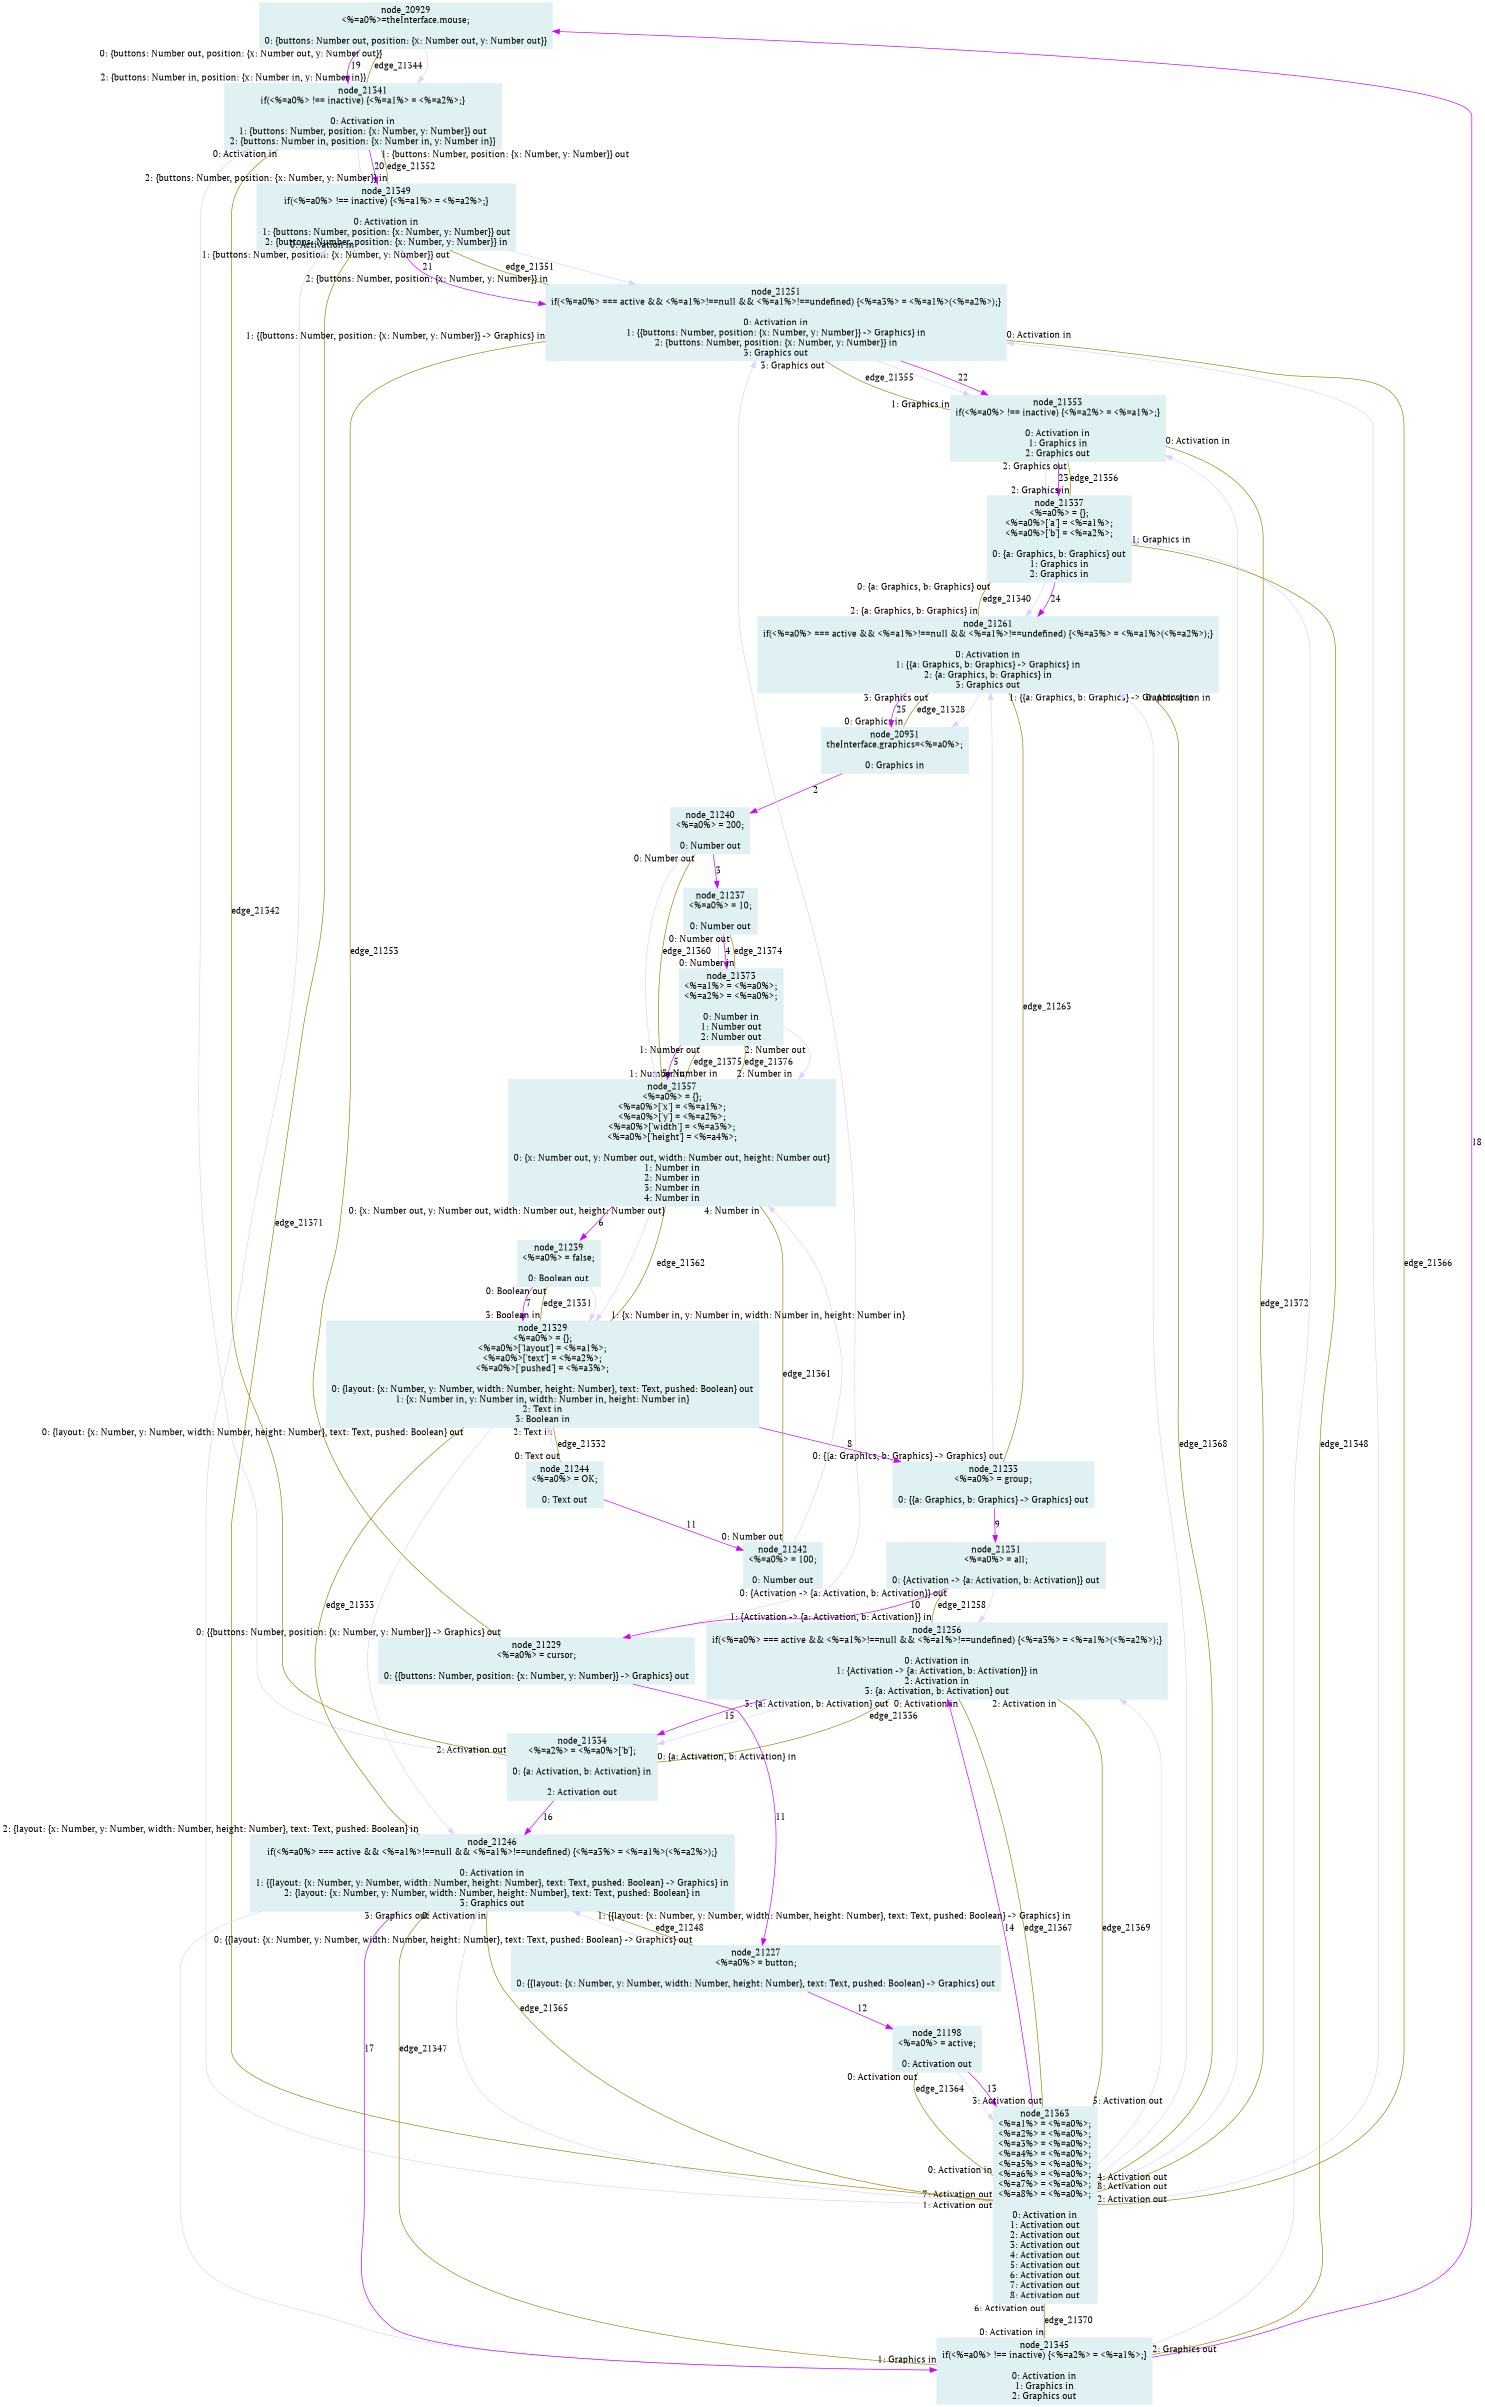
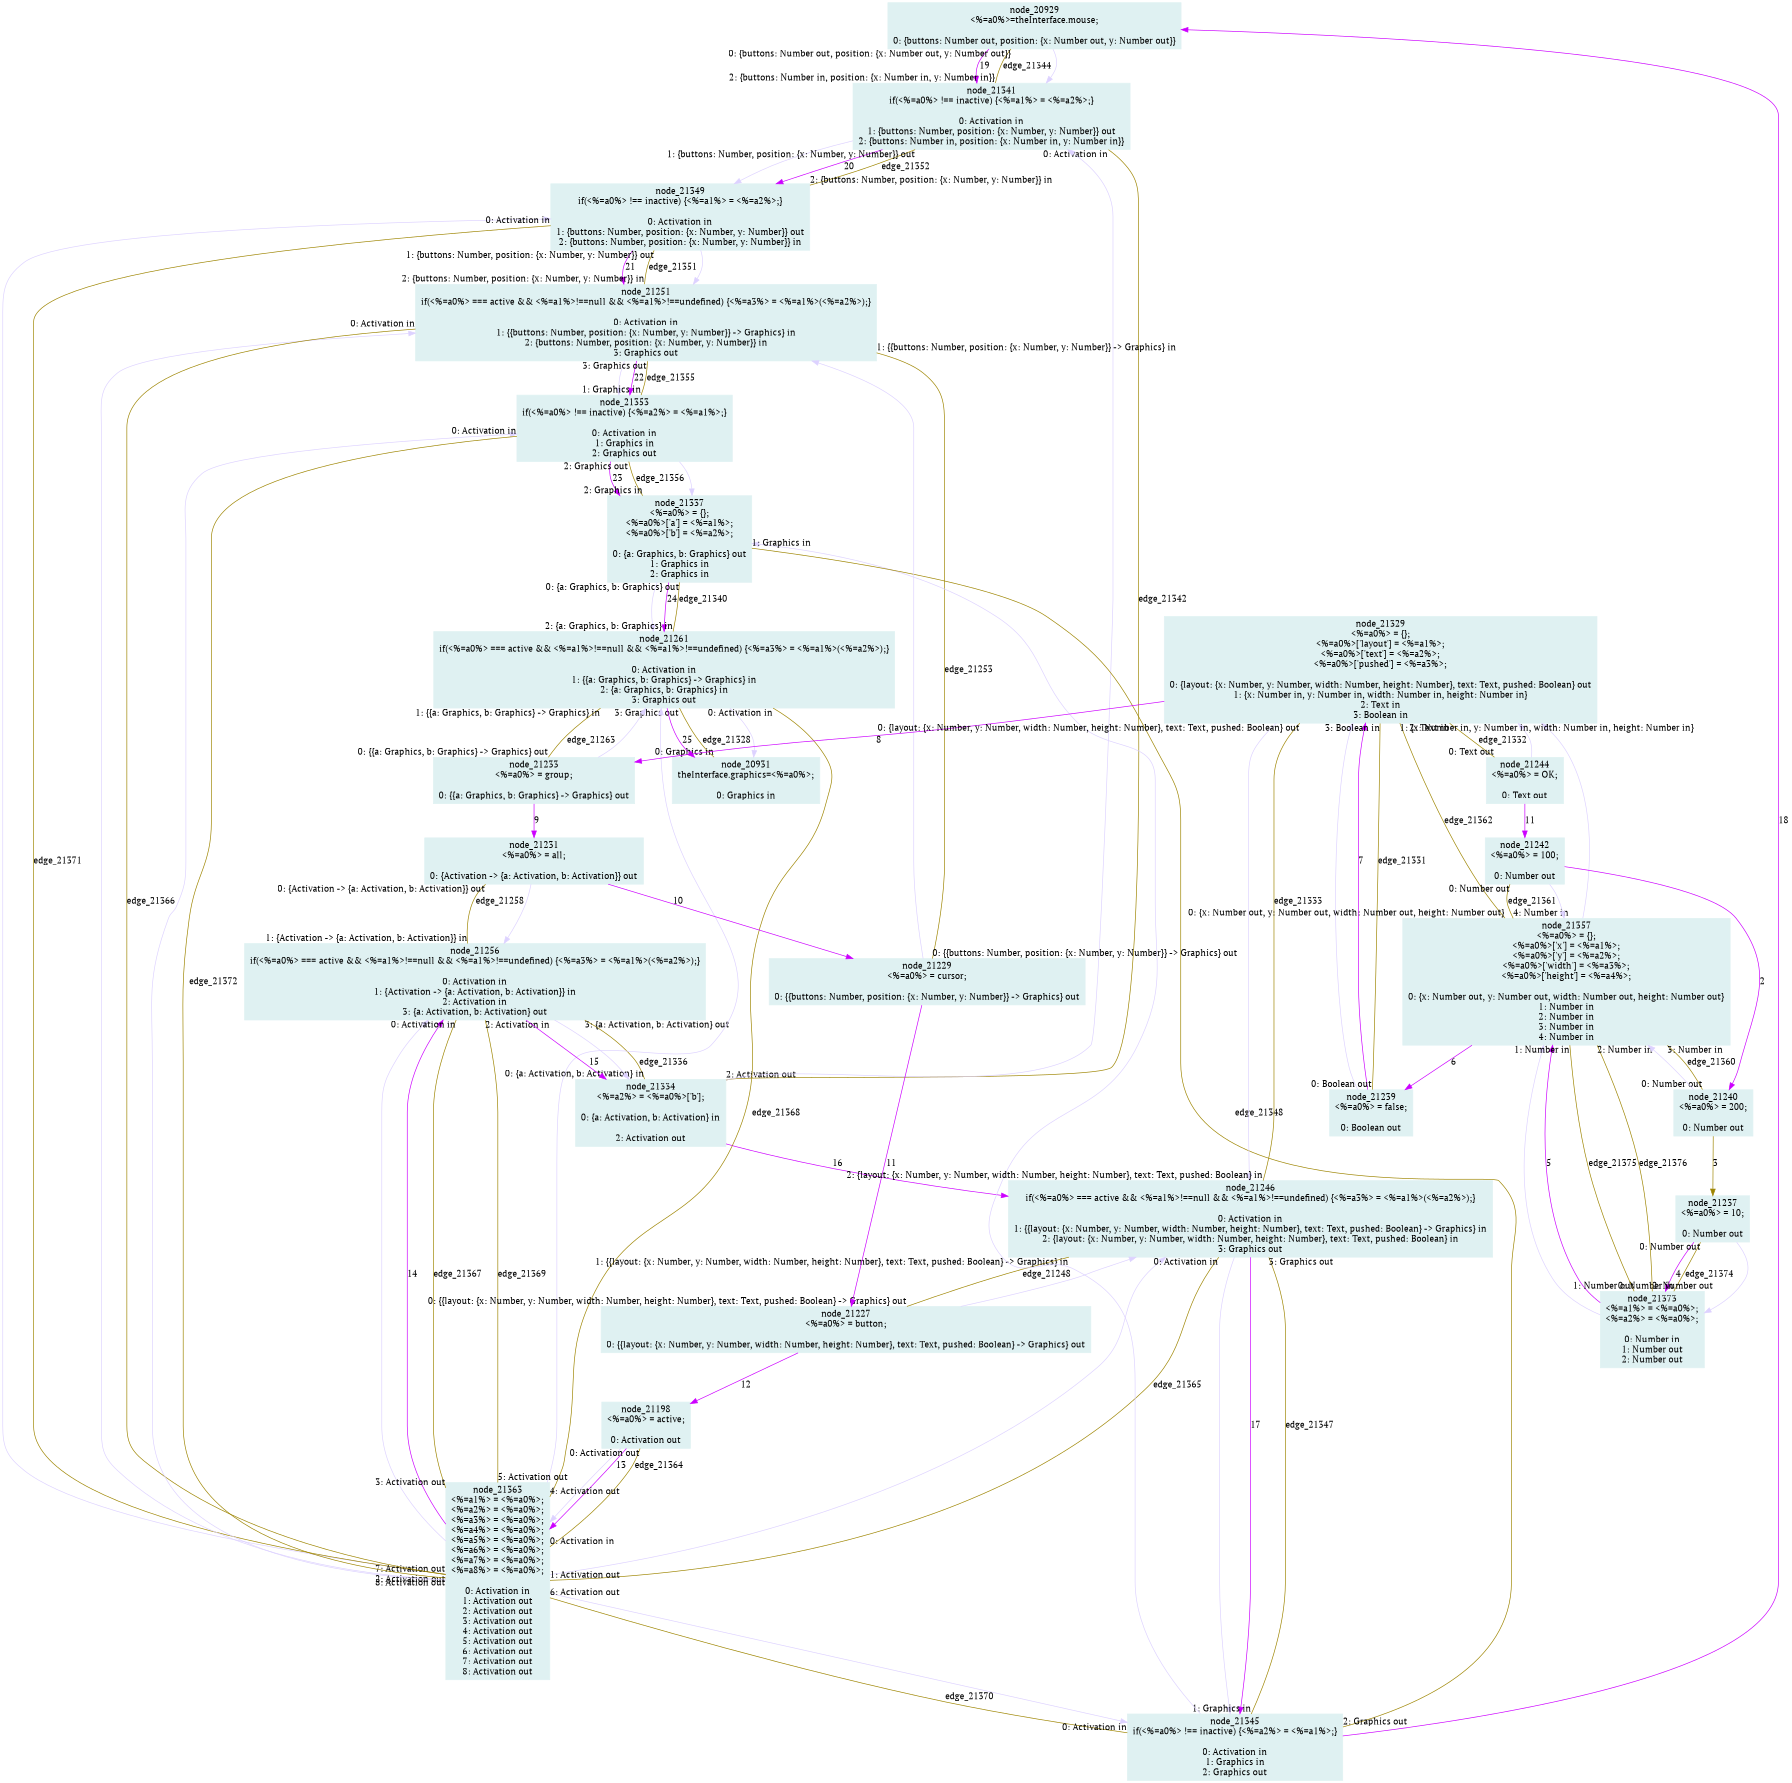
edge "node_20931 theInterface.graphics=<%=a0%>; 0: Graphics in" -> "node_21240 <%=a0%> = 200; 0: Number out": now "node_21242 <%=a0%> = 100; 0: Number out" -> "node_21240 <%=a0%> = 200; 0: Number out"
edge "node_21240 <%=a0%> = 200; 0: Number out" -> "node_21237 <%=a0%> = 10; 0: Number out": color #cc00ff -> #9d8400
